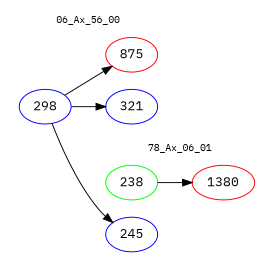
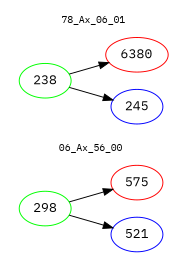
node "875": label "875" -> "575"
node "298": color blue -> green
node "321": label "321" -> "521"
edge "298" -> "245": now "238" -> "245"
node "1380": label "1380" -> "6380"
